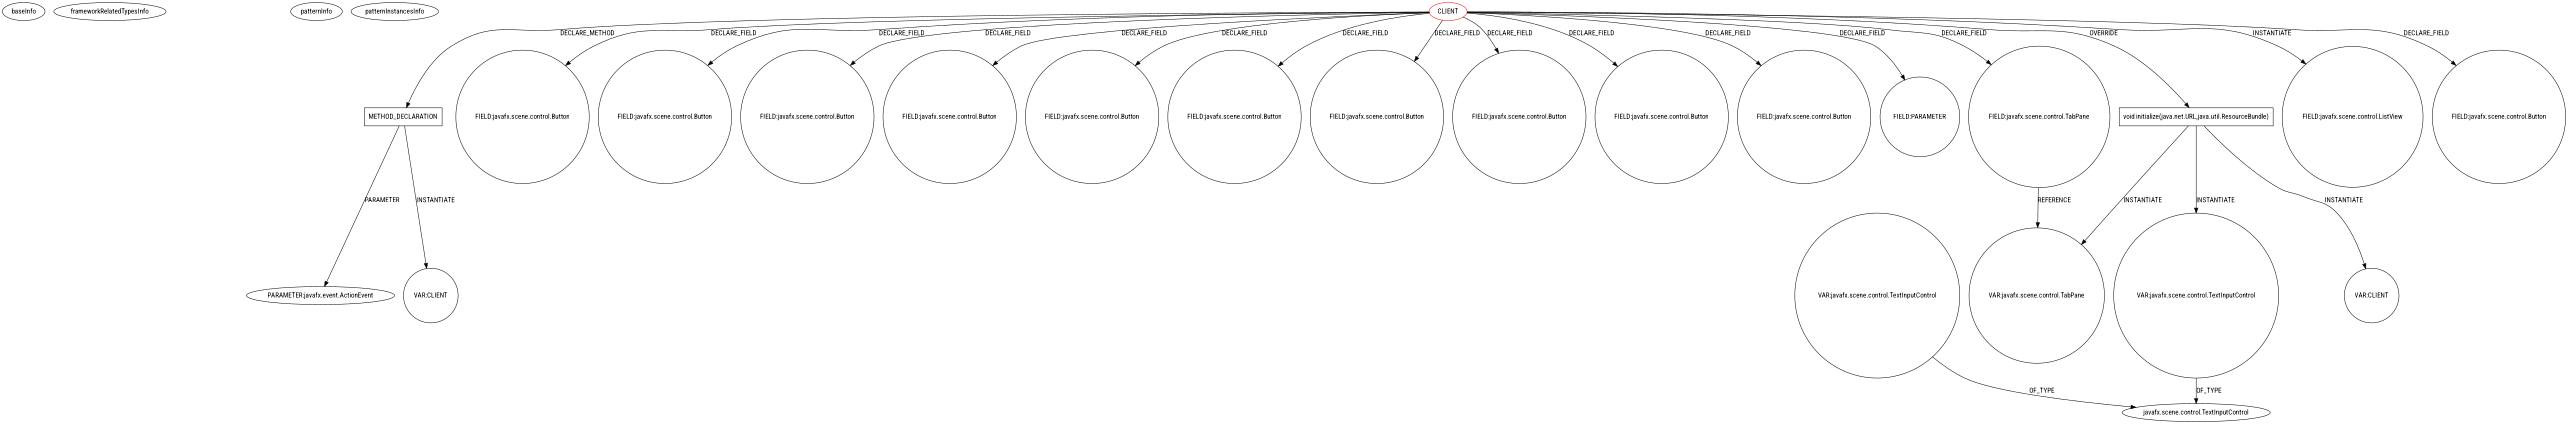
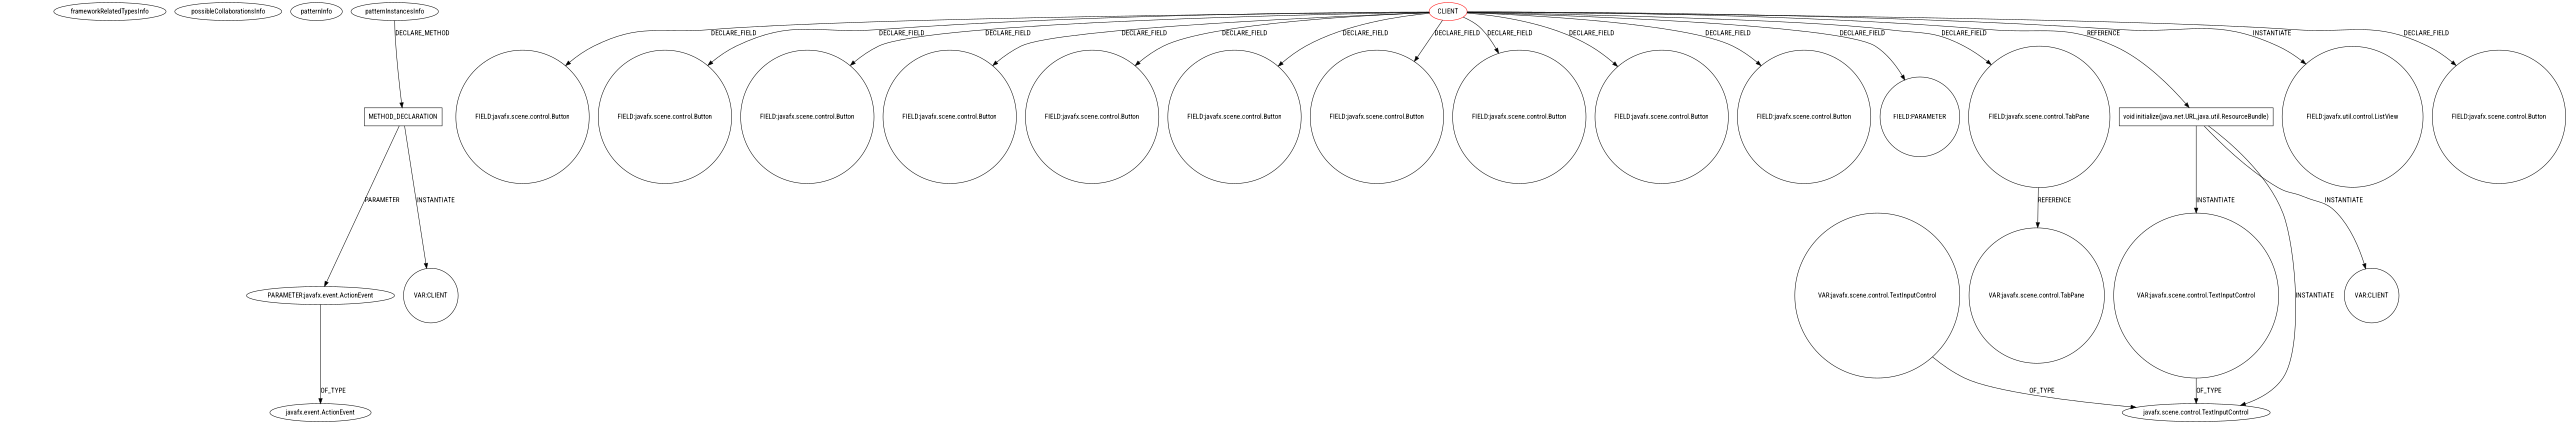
node "baseInfo": removed
node "possibleCollaborationsInfo": added
edge "CLIENT" -> "METHOD_DECLARATION": now "patternInstancesInfo" -> "METHOD_DECLARATION"
edge "CLIENT" -> "void initialize(java.net.URL,java.util.ResourceBundle)": label "OVERRIDE" -> "REFERENCE"
node "FIELD:javafx.scene.control.ListView": label "FIELD:javafx.scene.control.ListView" -> "FIELD:javafx.util.control.ListView"
edge "void initialize(java.net.URL,java.util.ResourceBundle)" -> "VAR:javafx.scene.control.TabPane": now "void initialize(java.net.URL,java.util.ResourceBundle)" -> "javafx.scene.control.TextInputControl"
node "javafx.event.ActionEvent": added
